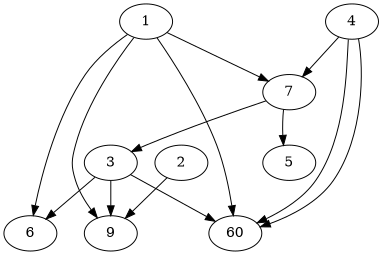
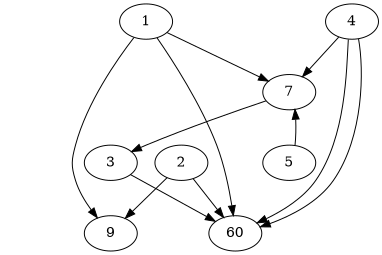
edge "7" -> "5": reversed
edge "3" -> "9": removed
edge "2" -> "60": added
node "6": removed
